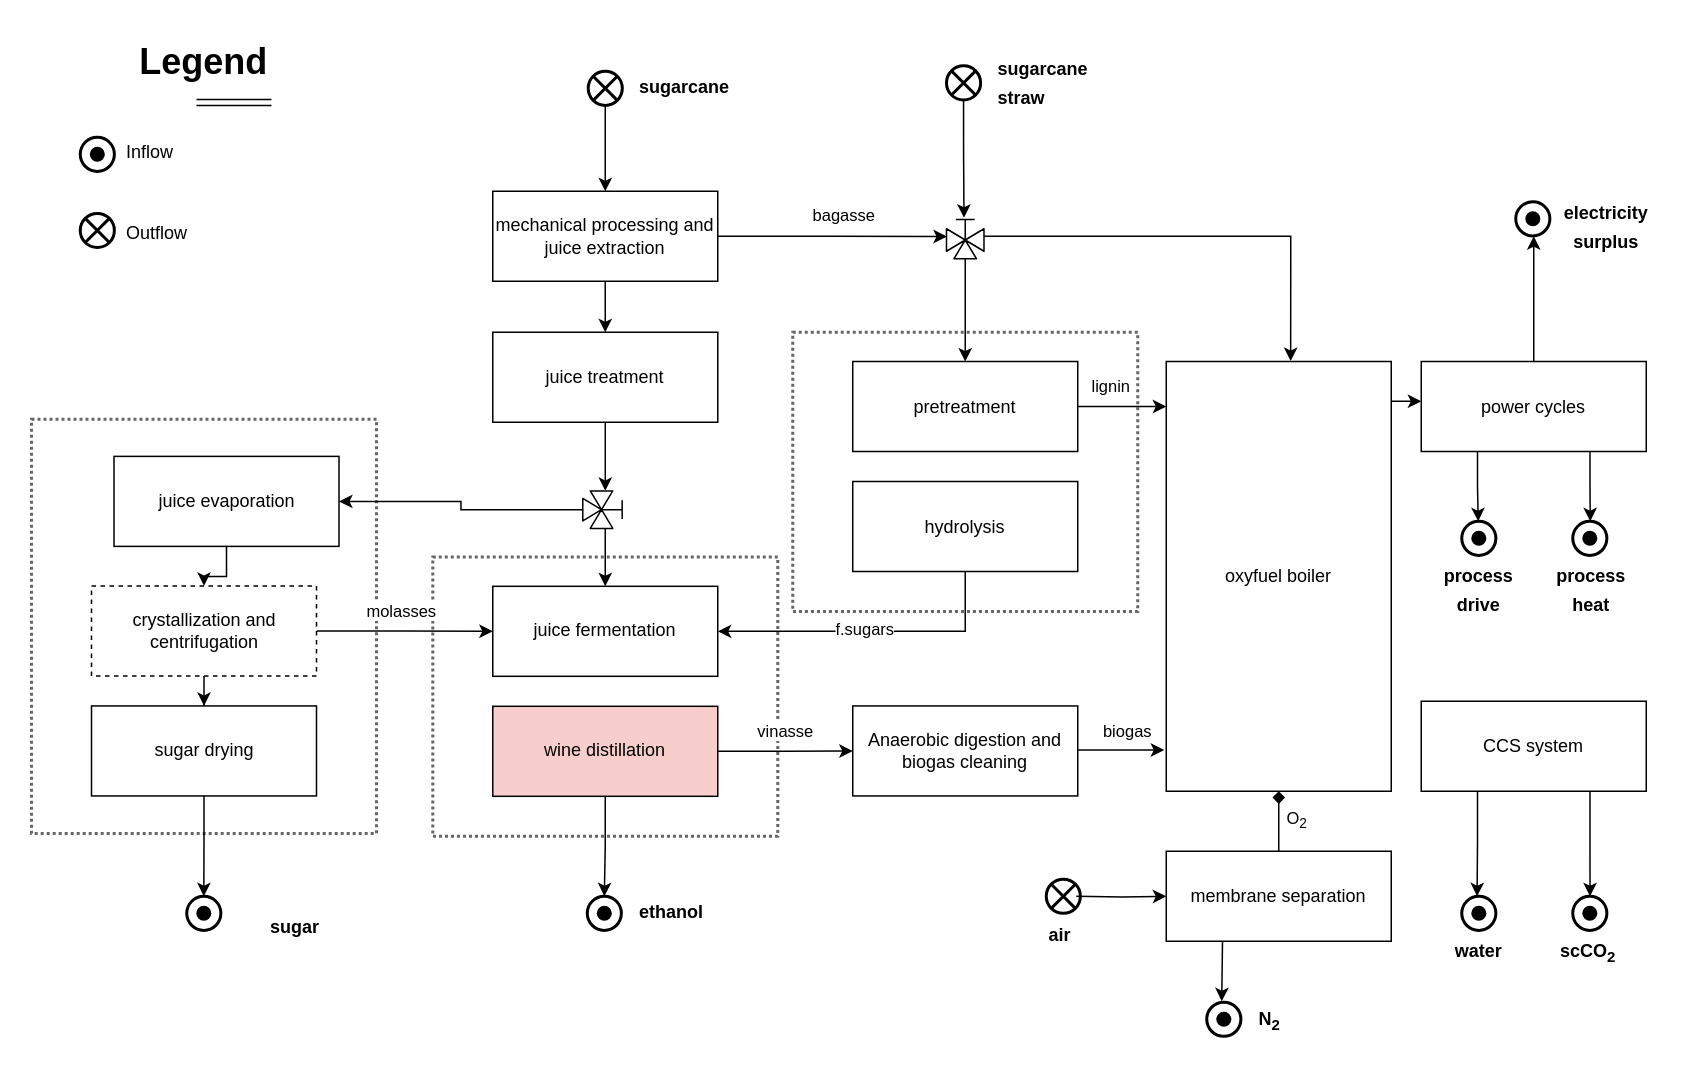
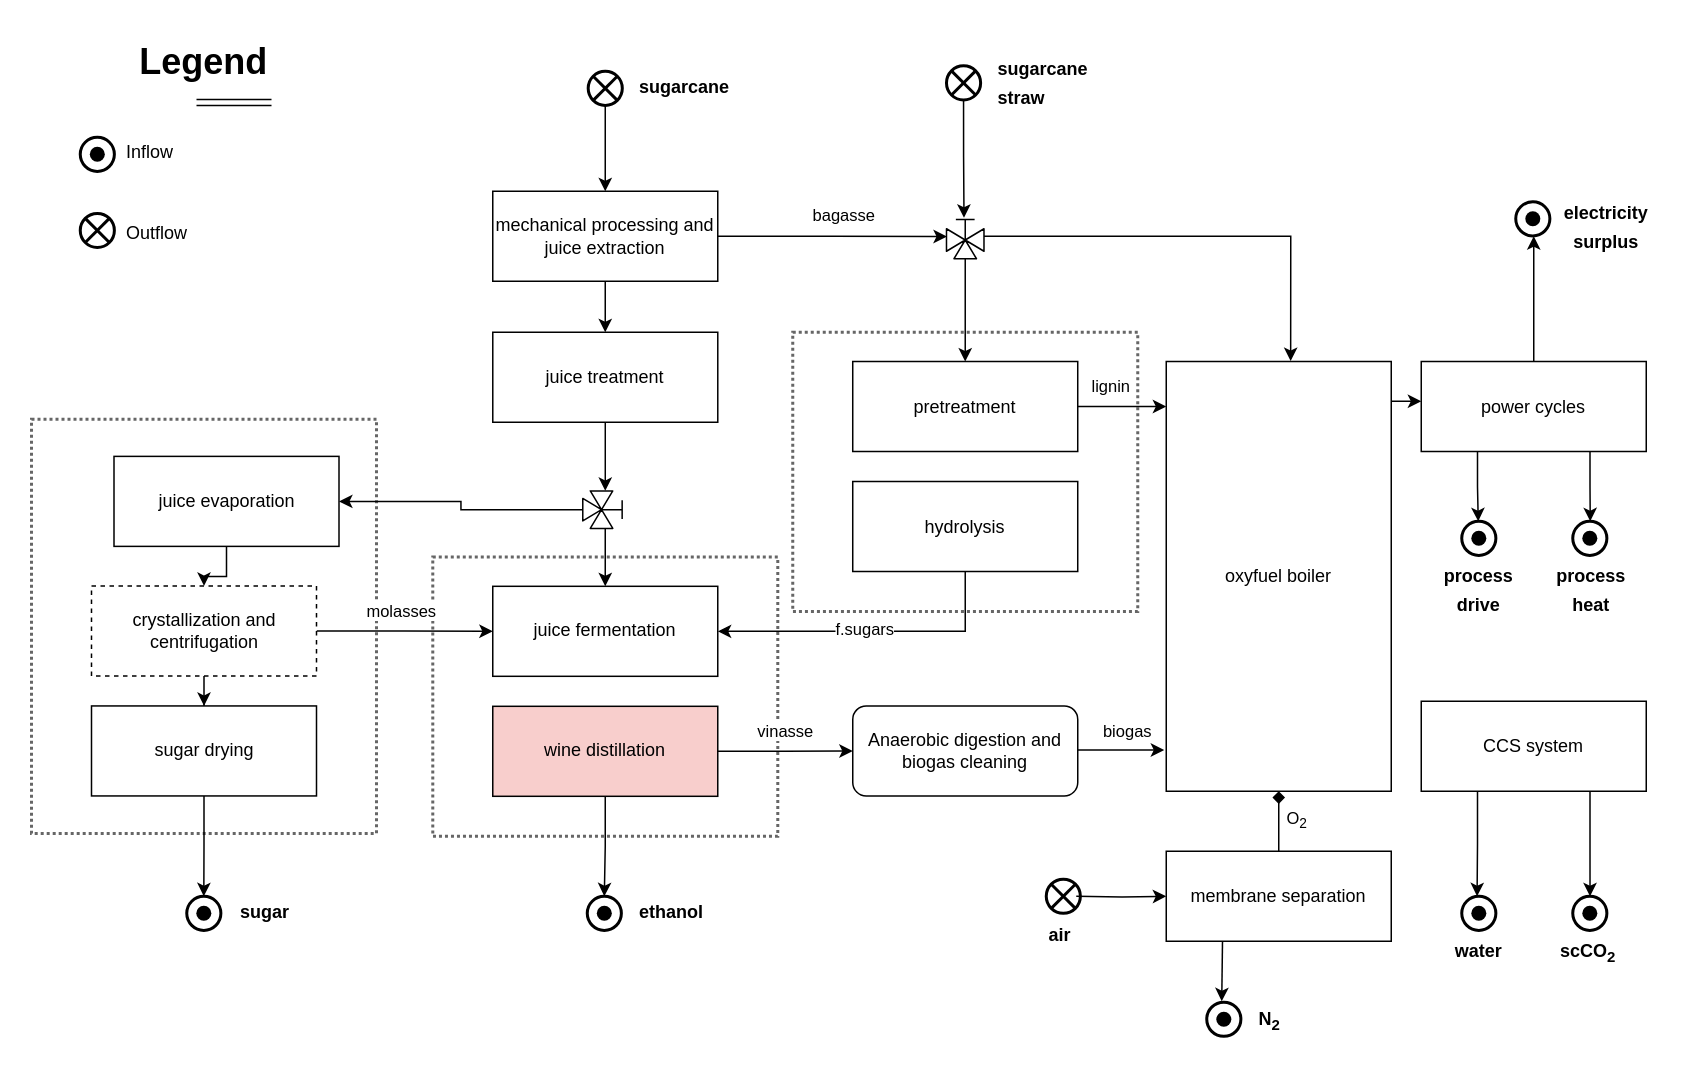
node "Anaerobic digestion and biogas cleaning": shape rectangle -> rounded rectangle
node "sugar": moved (324, 928) -> (294, 913)
